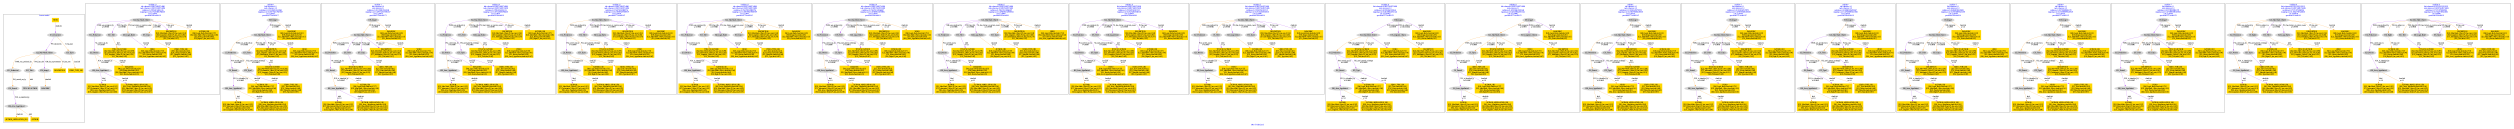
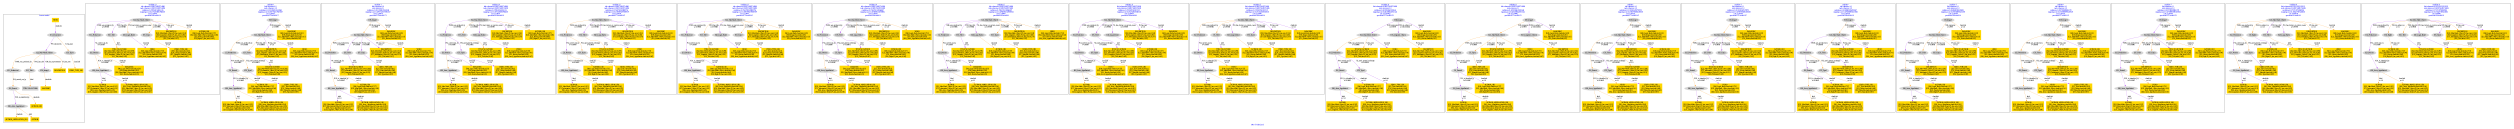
node "IMAGESRC": fillcolor lightgray -> gold
node "AUTHOR_URI": added
